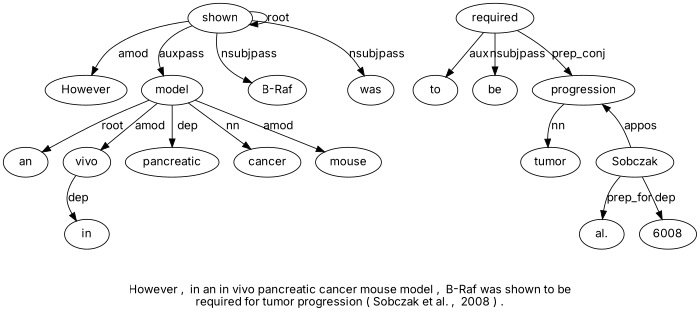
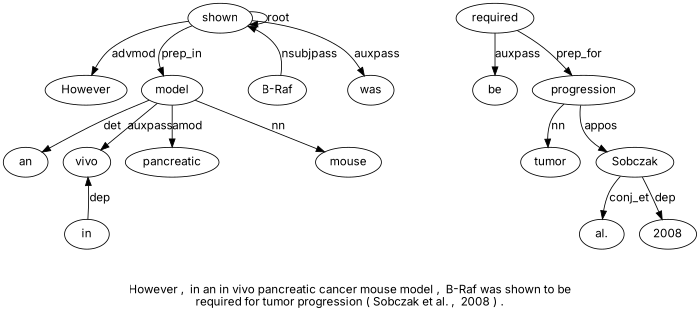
edge "shown" -> "However": label "amod" -> "advmod"
edge "shown" -> "model": label "auxpass" -> "prep_in"
edge "shown" -> "was": label "nsubjpass" -> "auxpass"
edge "required" -> "be": label "nsubjpass" -> "auxpass"
edge "required" -> "progression": label "prep_conj" -> "prep_for"
edge "shown" -> "B-Raf": reversed
node "to": removed
edge "model" -> "an": label "root" -> "det"
edge "model" -> "vivo": label "amod" -> "auxpass"
edge "model" -> "pancreatic": label "dep" -> "amod"
edge "model" -> "mouse": label "amod" -> "nn"
edge "Sobczak" -> "progression": reversed
node "cancer": removed
edge "vivo" -> "in": reversed
edge "Sobczak" -> "al.": label "prep_for" -> "conj_et"
node "6008": label "6008" -> "2008"
